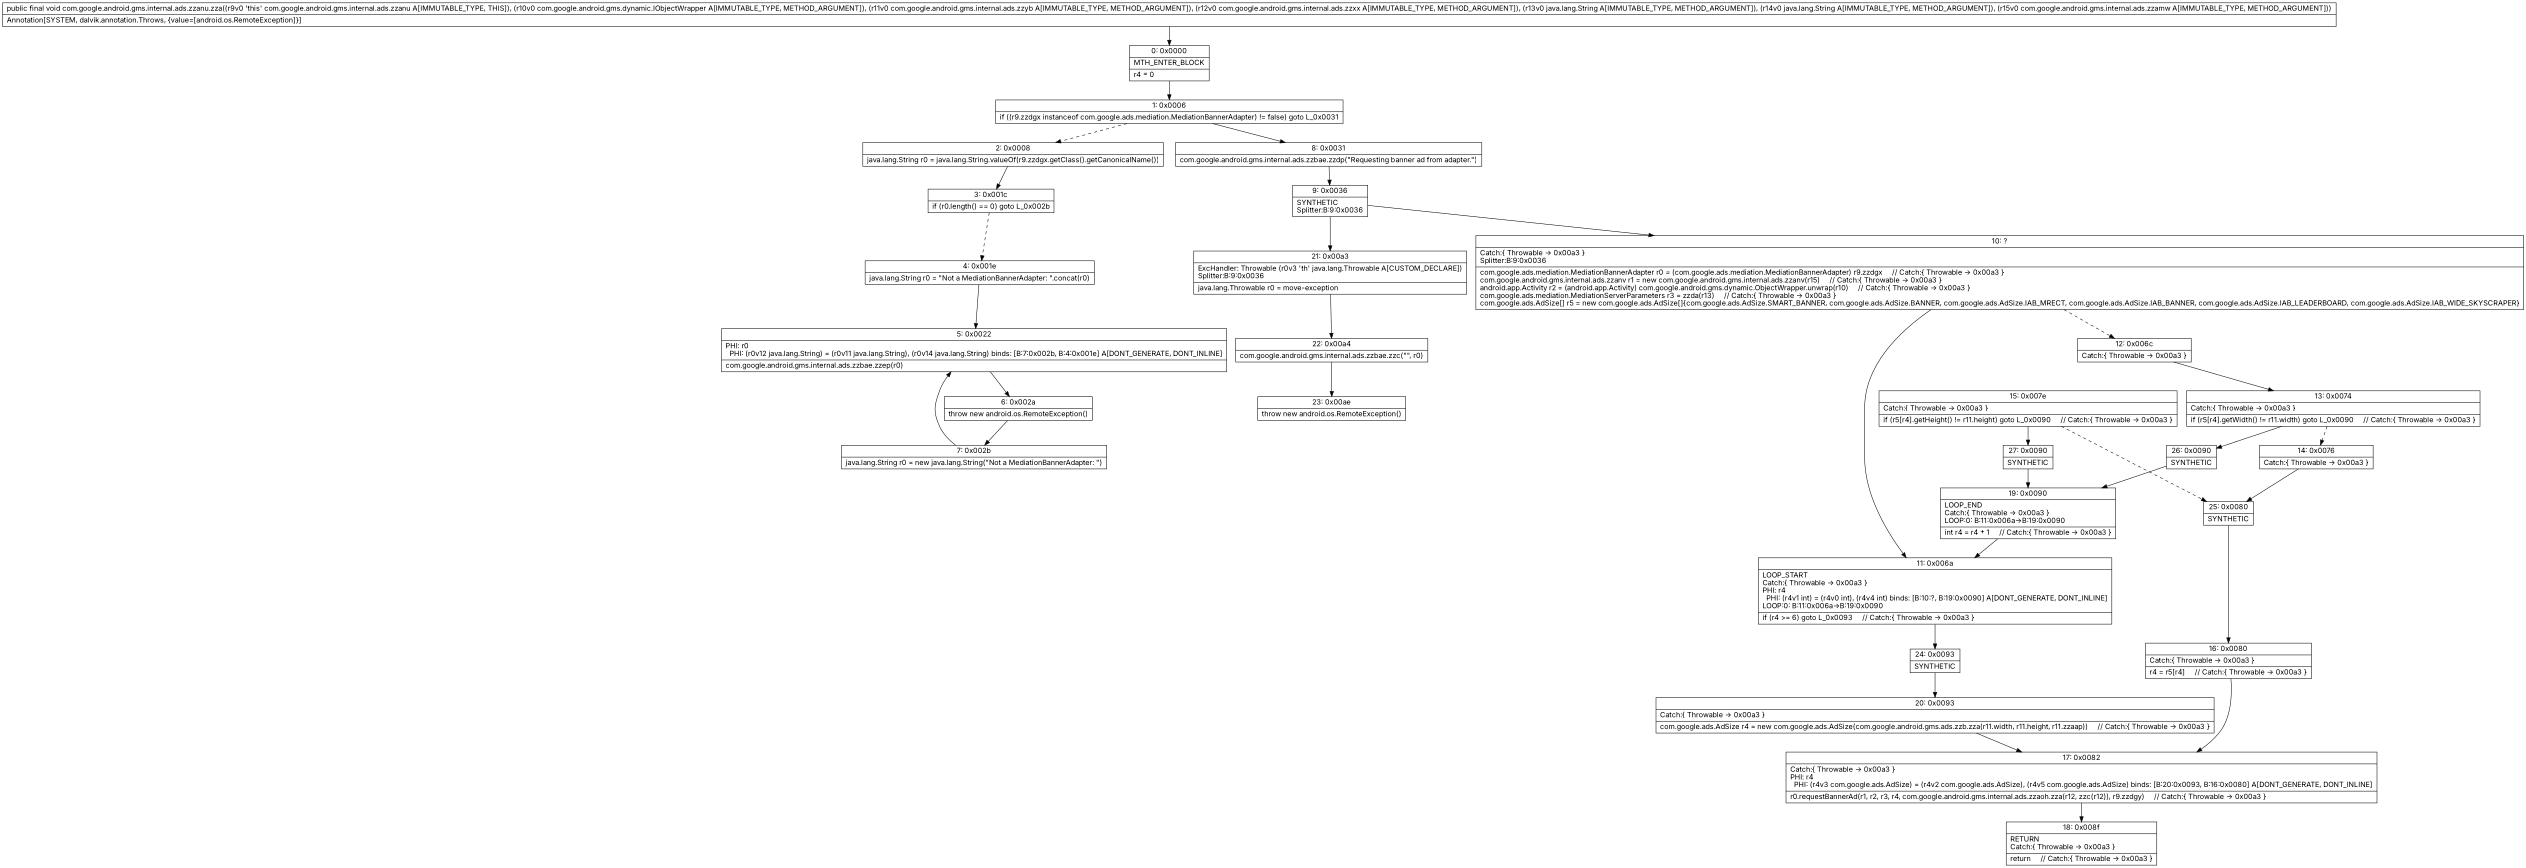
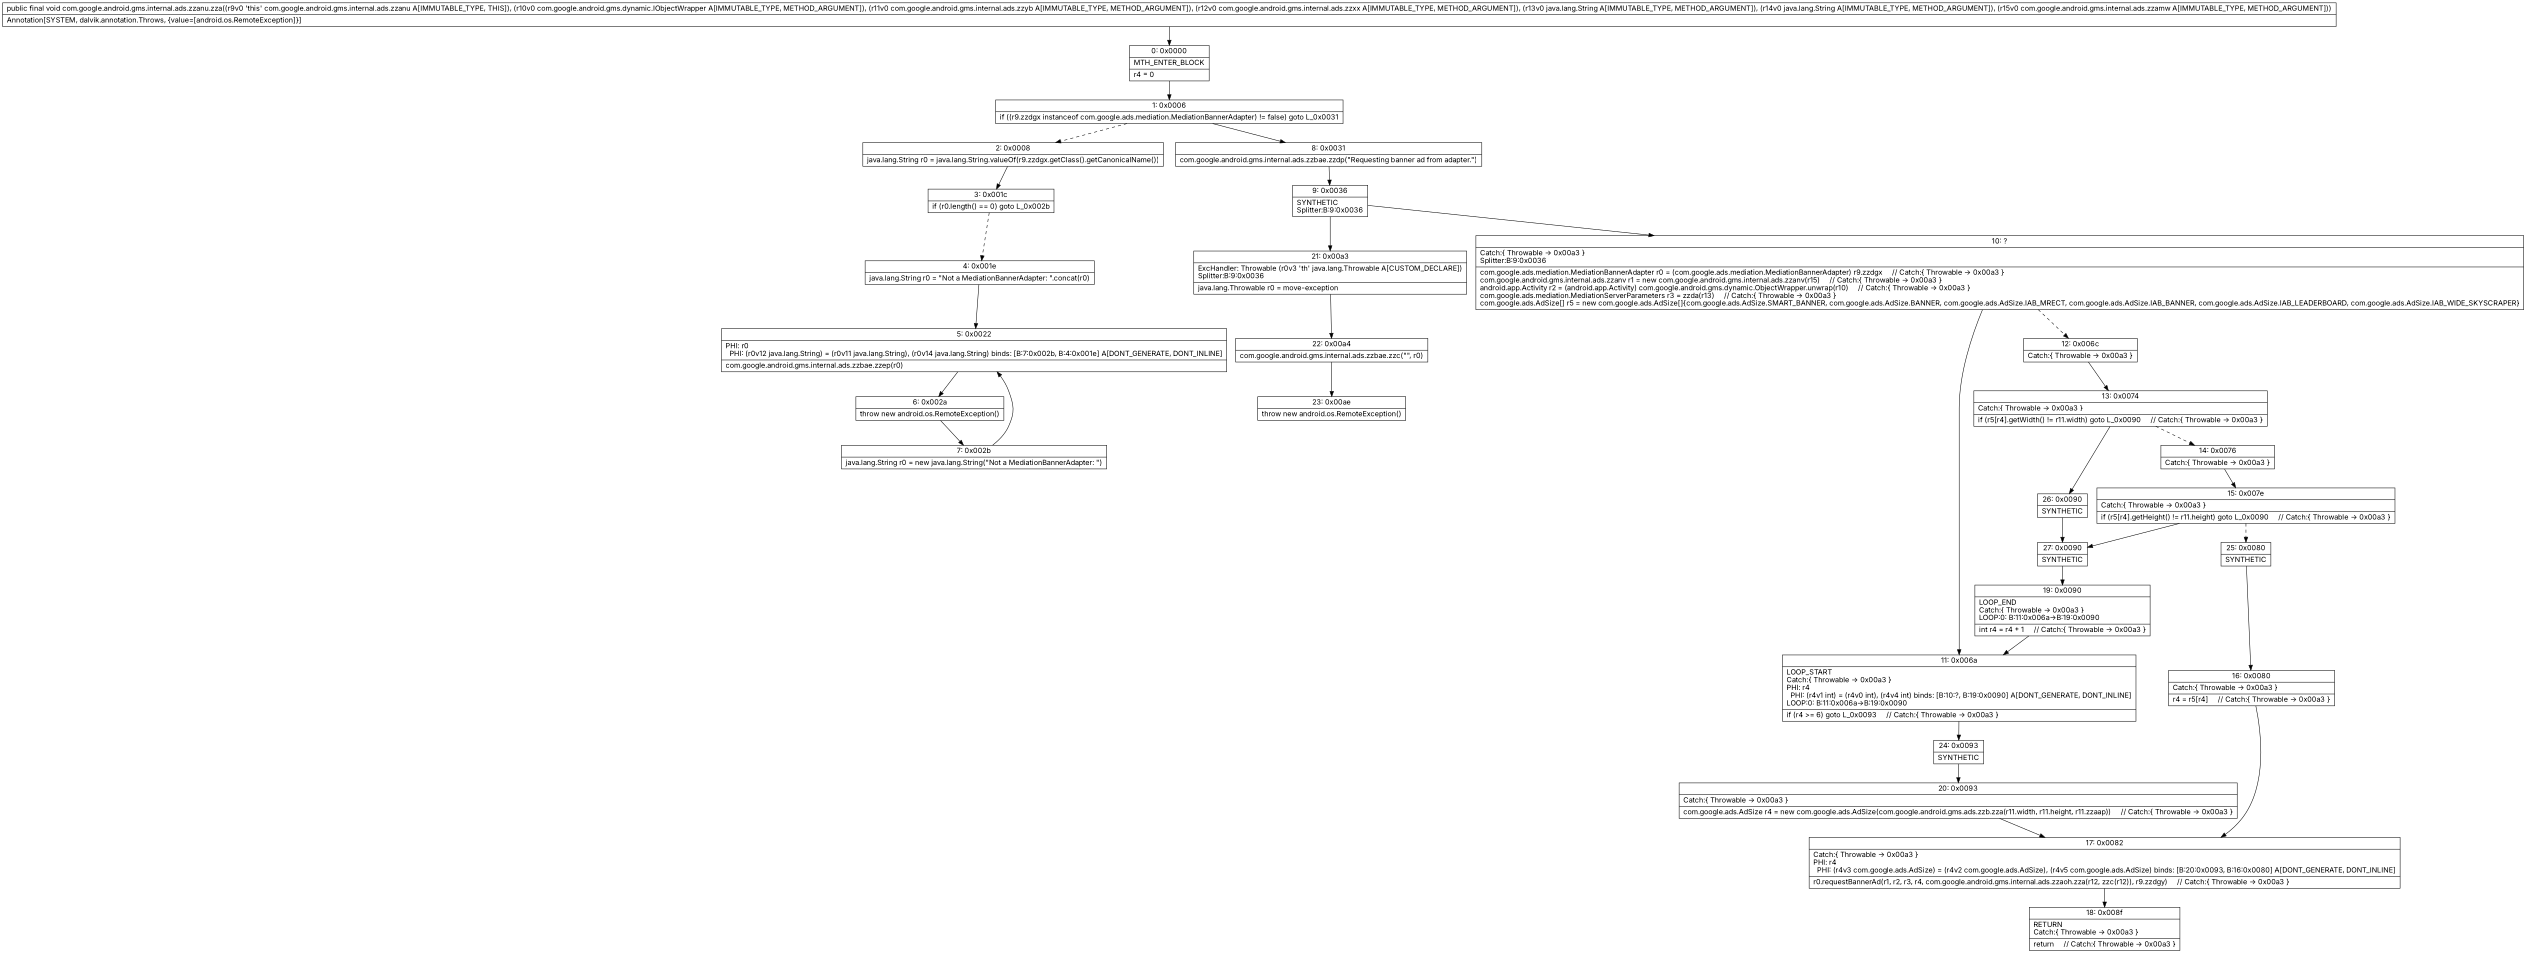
edge "26: 0x0090" -> "19: 0x0090": now "26: 0x0090" -> "27: 0x0090"
edge "14: 0x0076" -> "25: 0x0080": now "14: 0x0076" -> "15: 0x007e"
